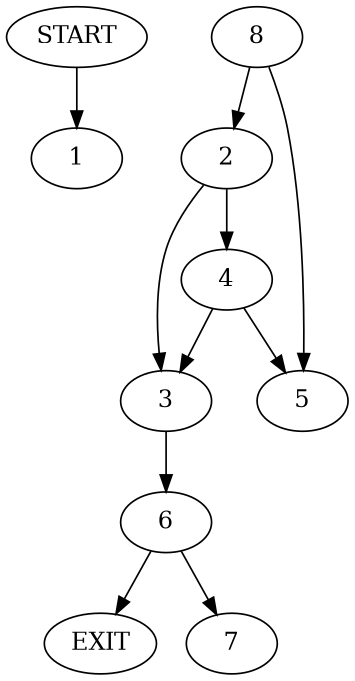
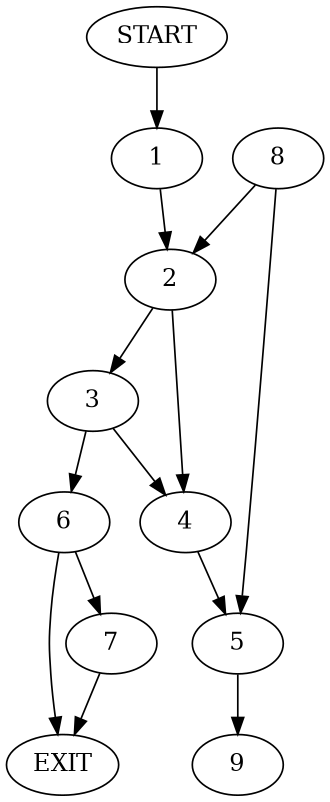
edge "1" -> "2": added
edge "4" -> "3": reversed
edge "7" -> "EXIT": added
node "9": added
